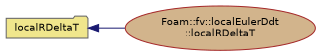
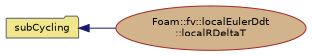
node "localRDeltaT": label "localRDeltaT" -> "subCycling"
